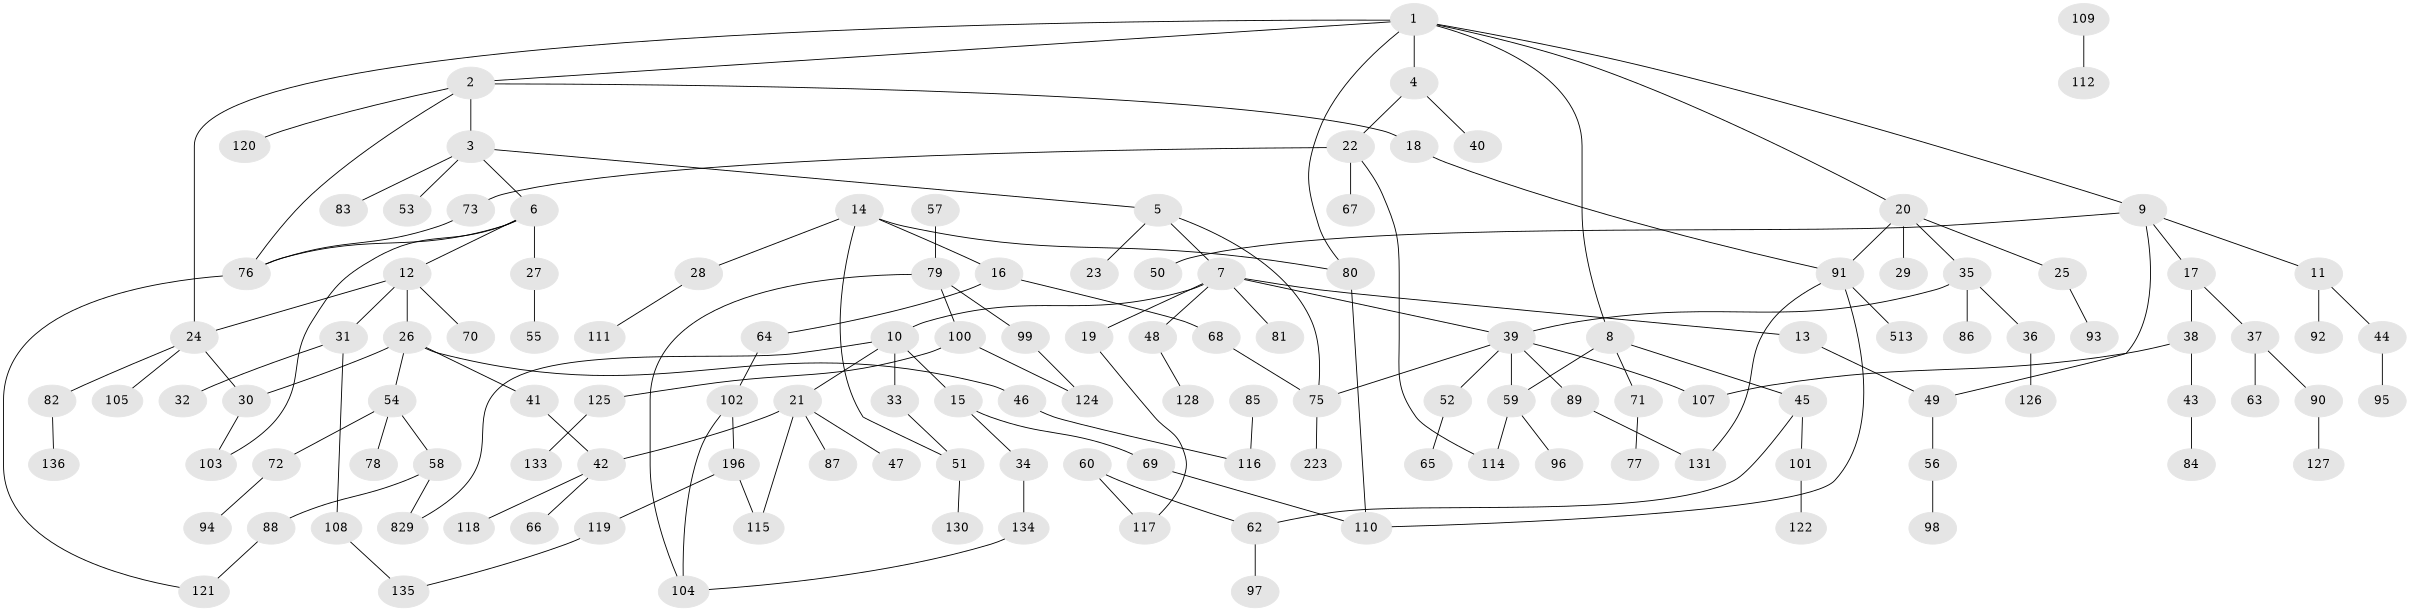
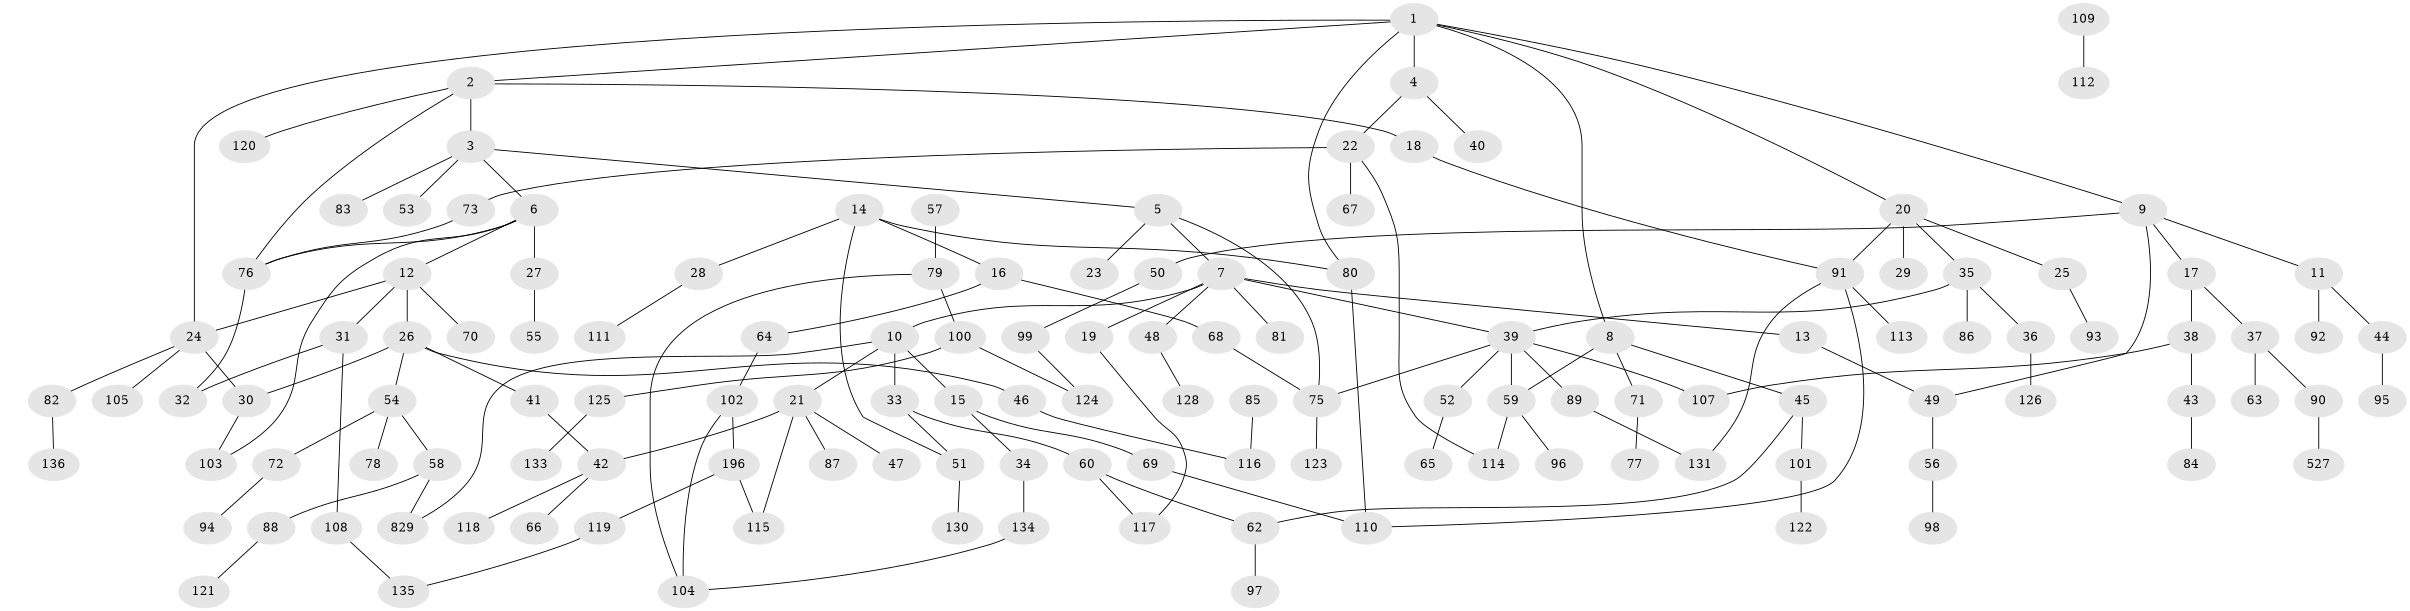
edge "79" -- "99": now "50" -- "99"
node "513": label "513" -> "113"
edge "76" -- "121": now "76" -- "32"
edge "33" -- "60": added
node "223": label "223" -> "123"
node "127": label "127" -> "527"
